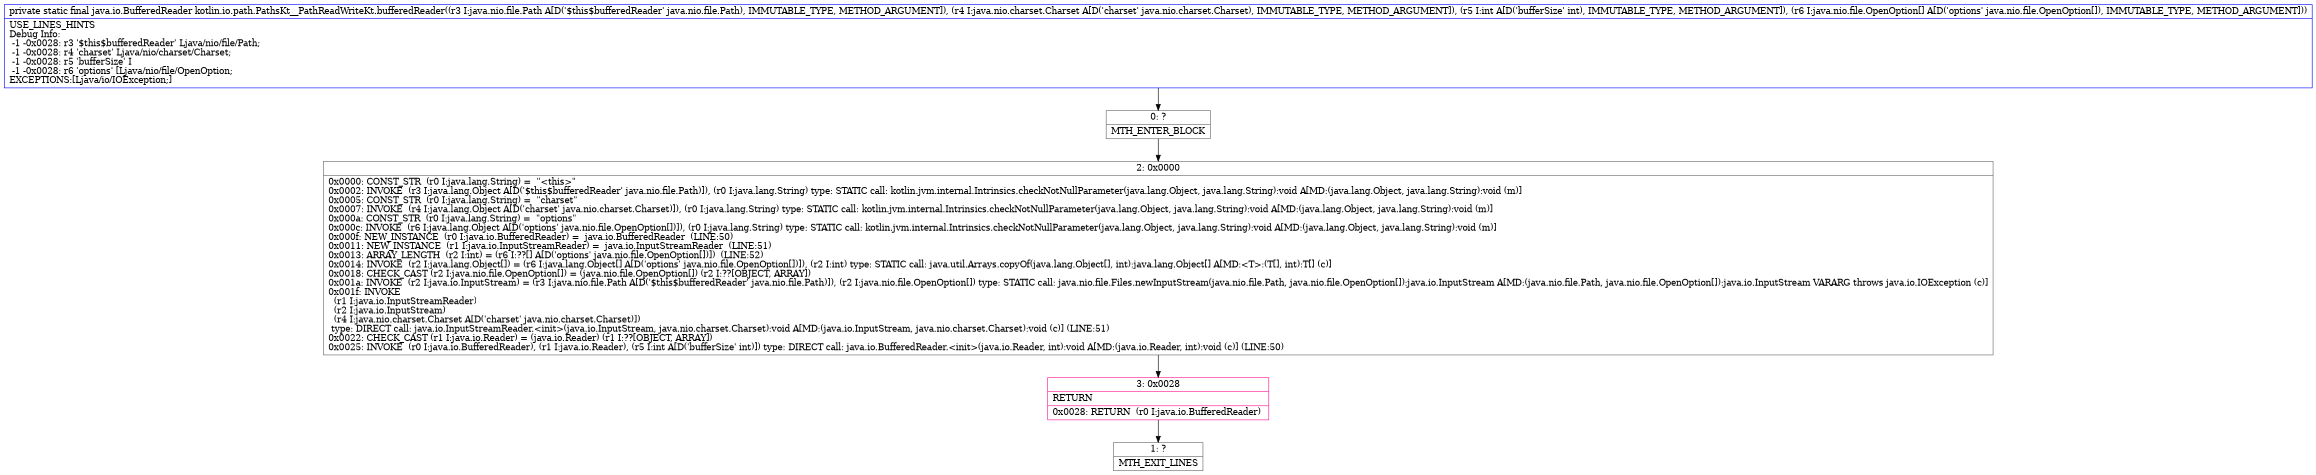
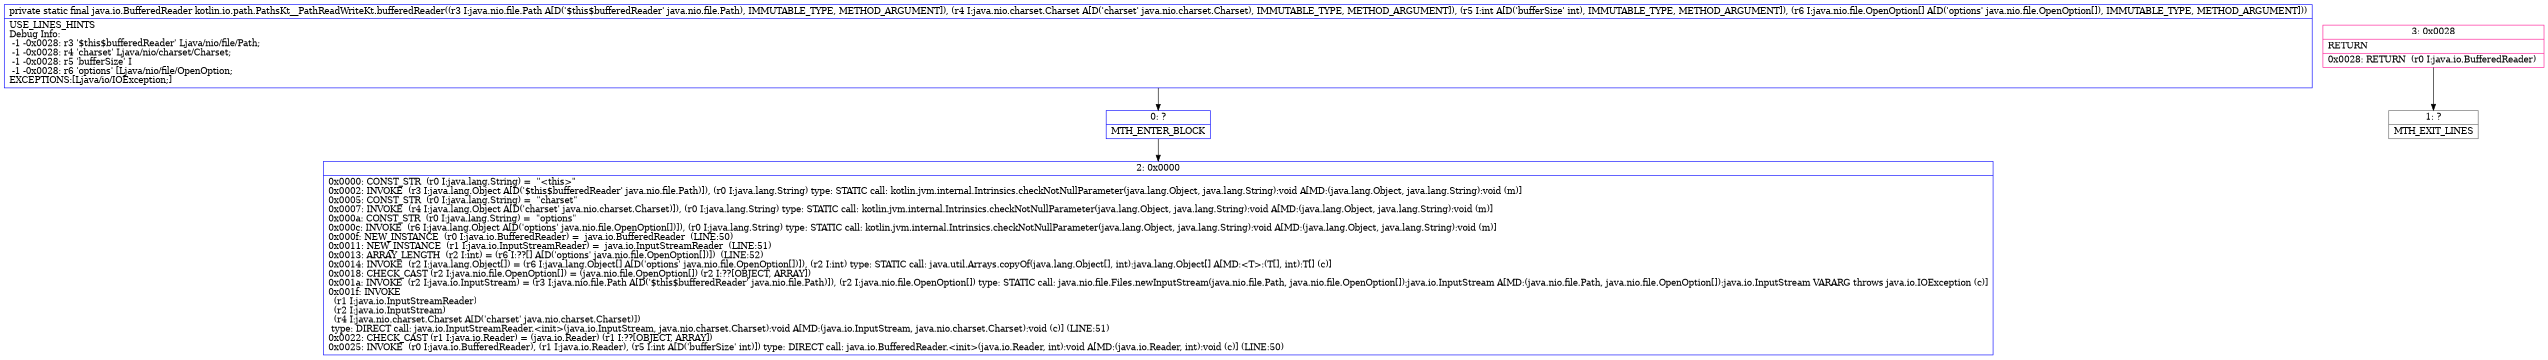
node "0: ?": color gray40 -> blue
node "2: 0x0000": color gray40 -> blue
edge "2: 0x0000" -> "3: 0x0028": removed
